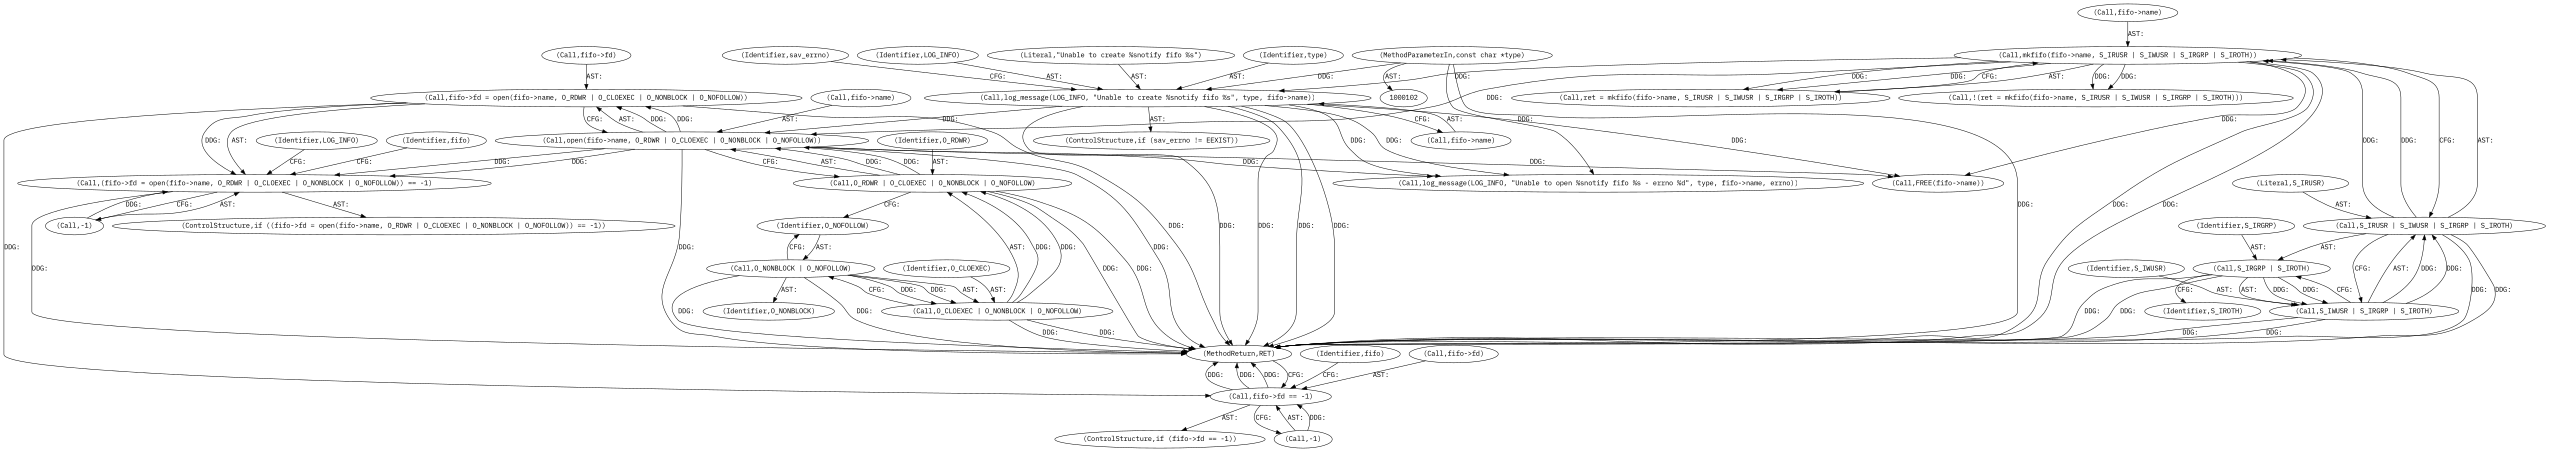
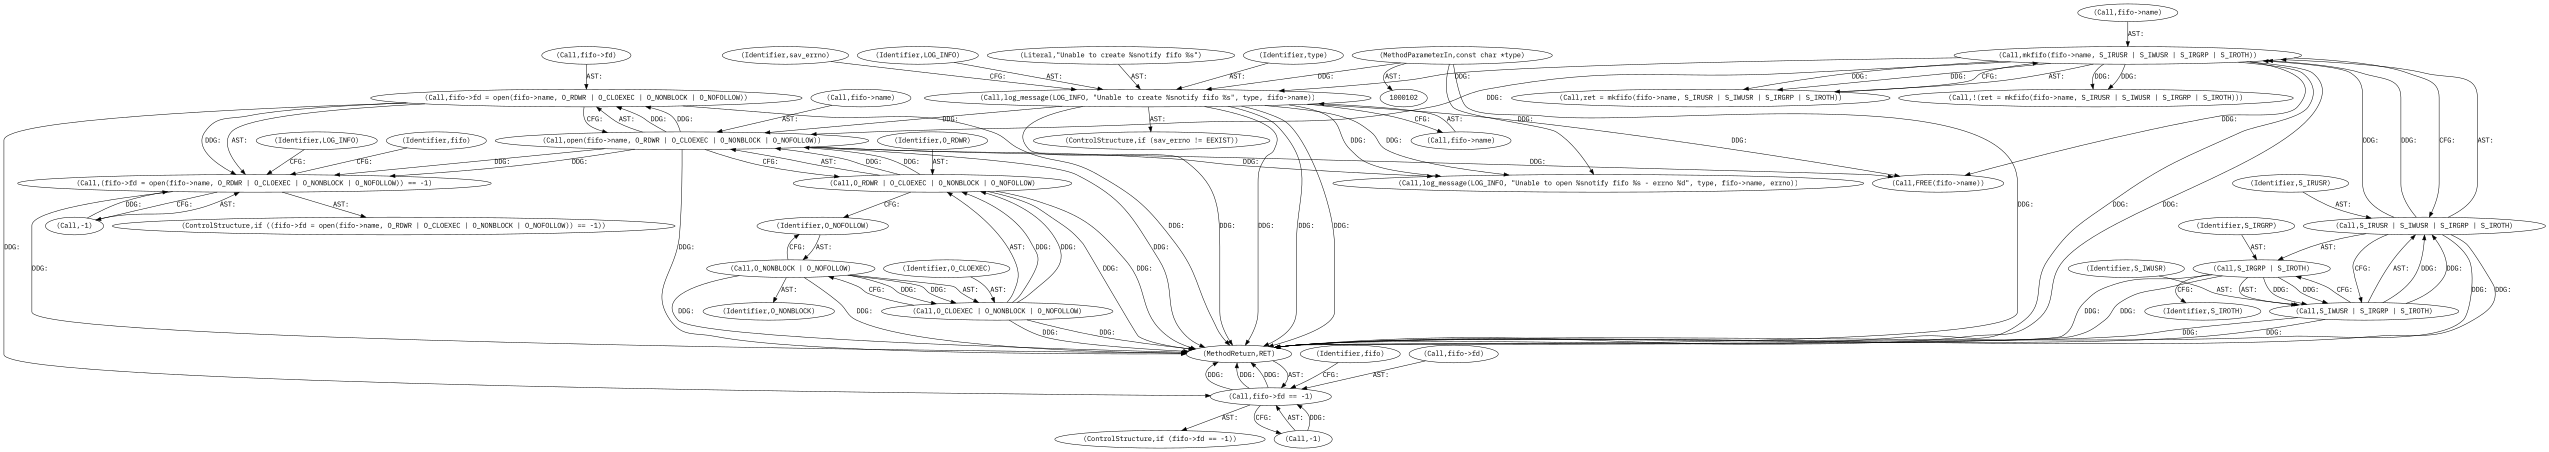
node "(Literal,S_IRUSR)": label "(Literal,S_IRUSR)" -> "(Identifier,S_IRUSR)"
edge "(MethodReturn,RET)" -> "(Call,fifo->fd == -1)": label "CFG: " -> "AST: "
